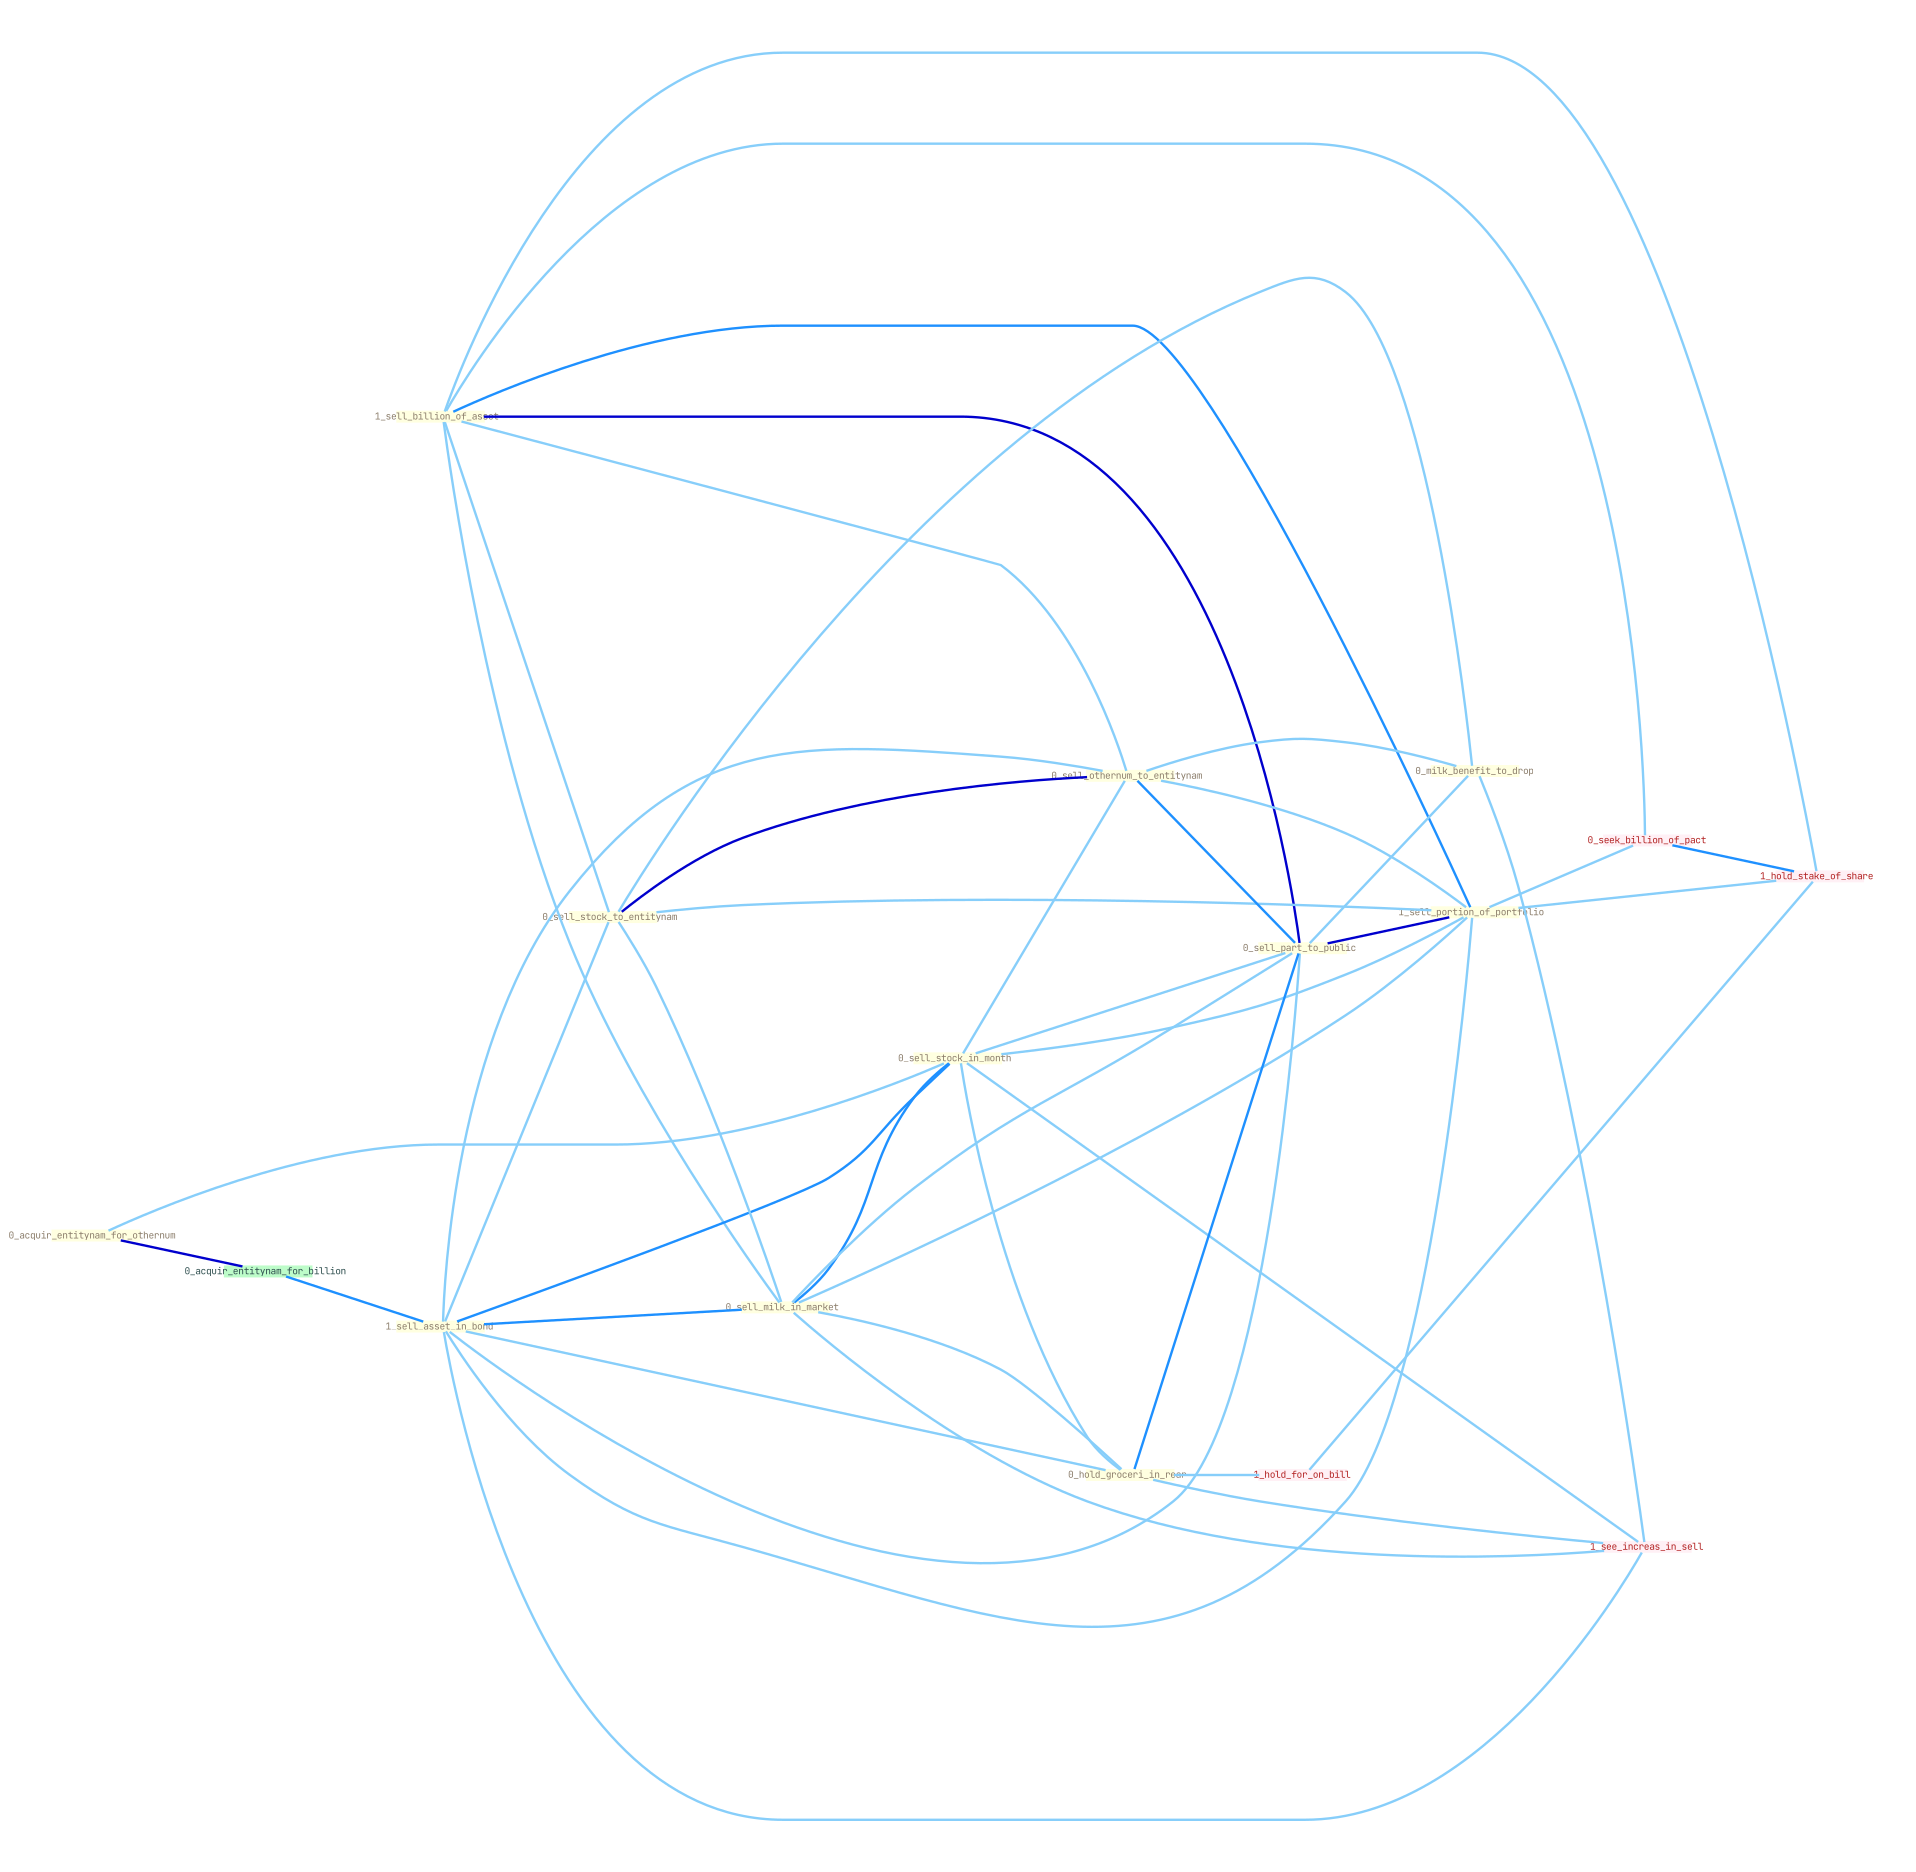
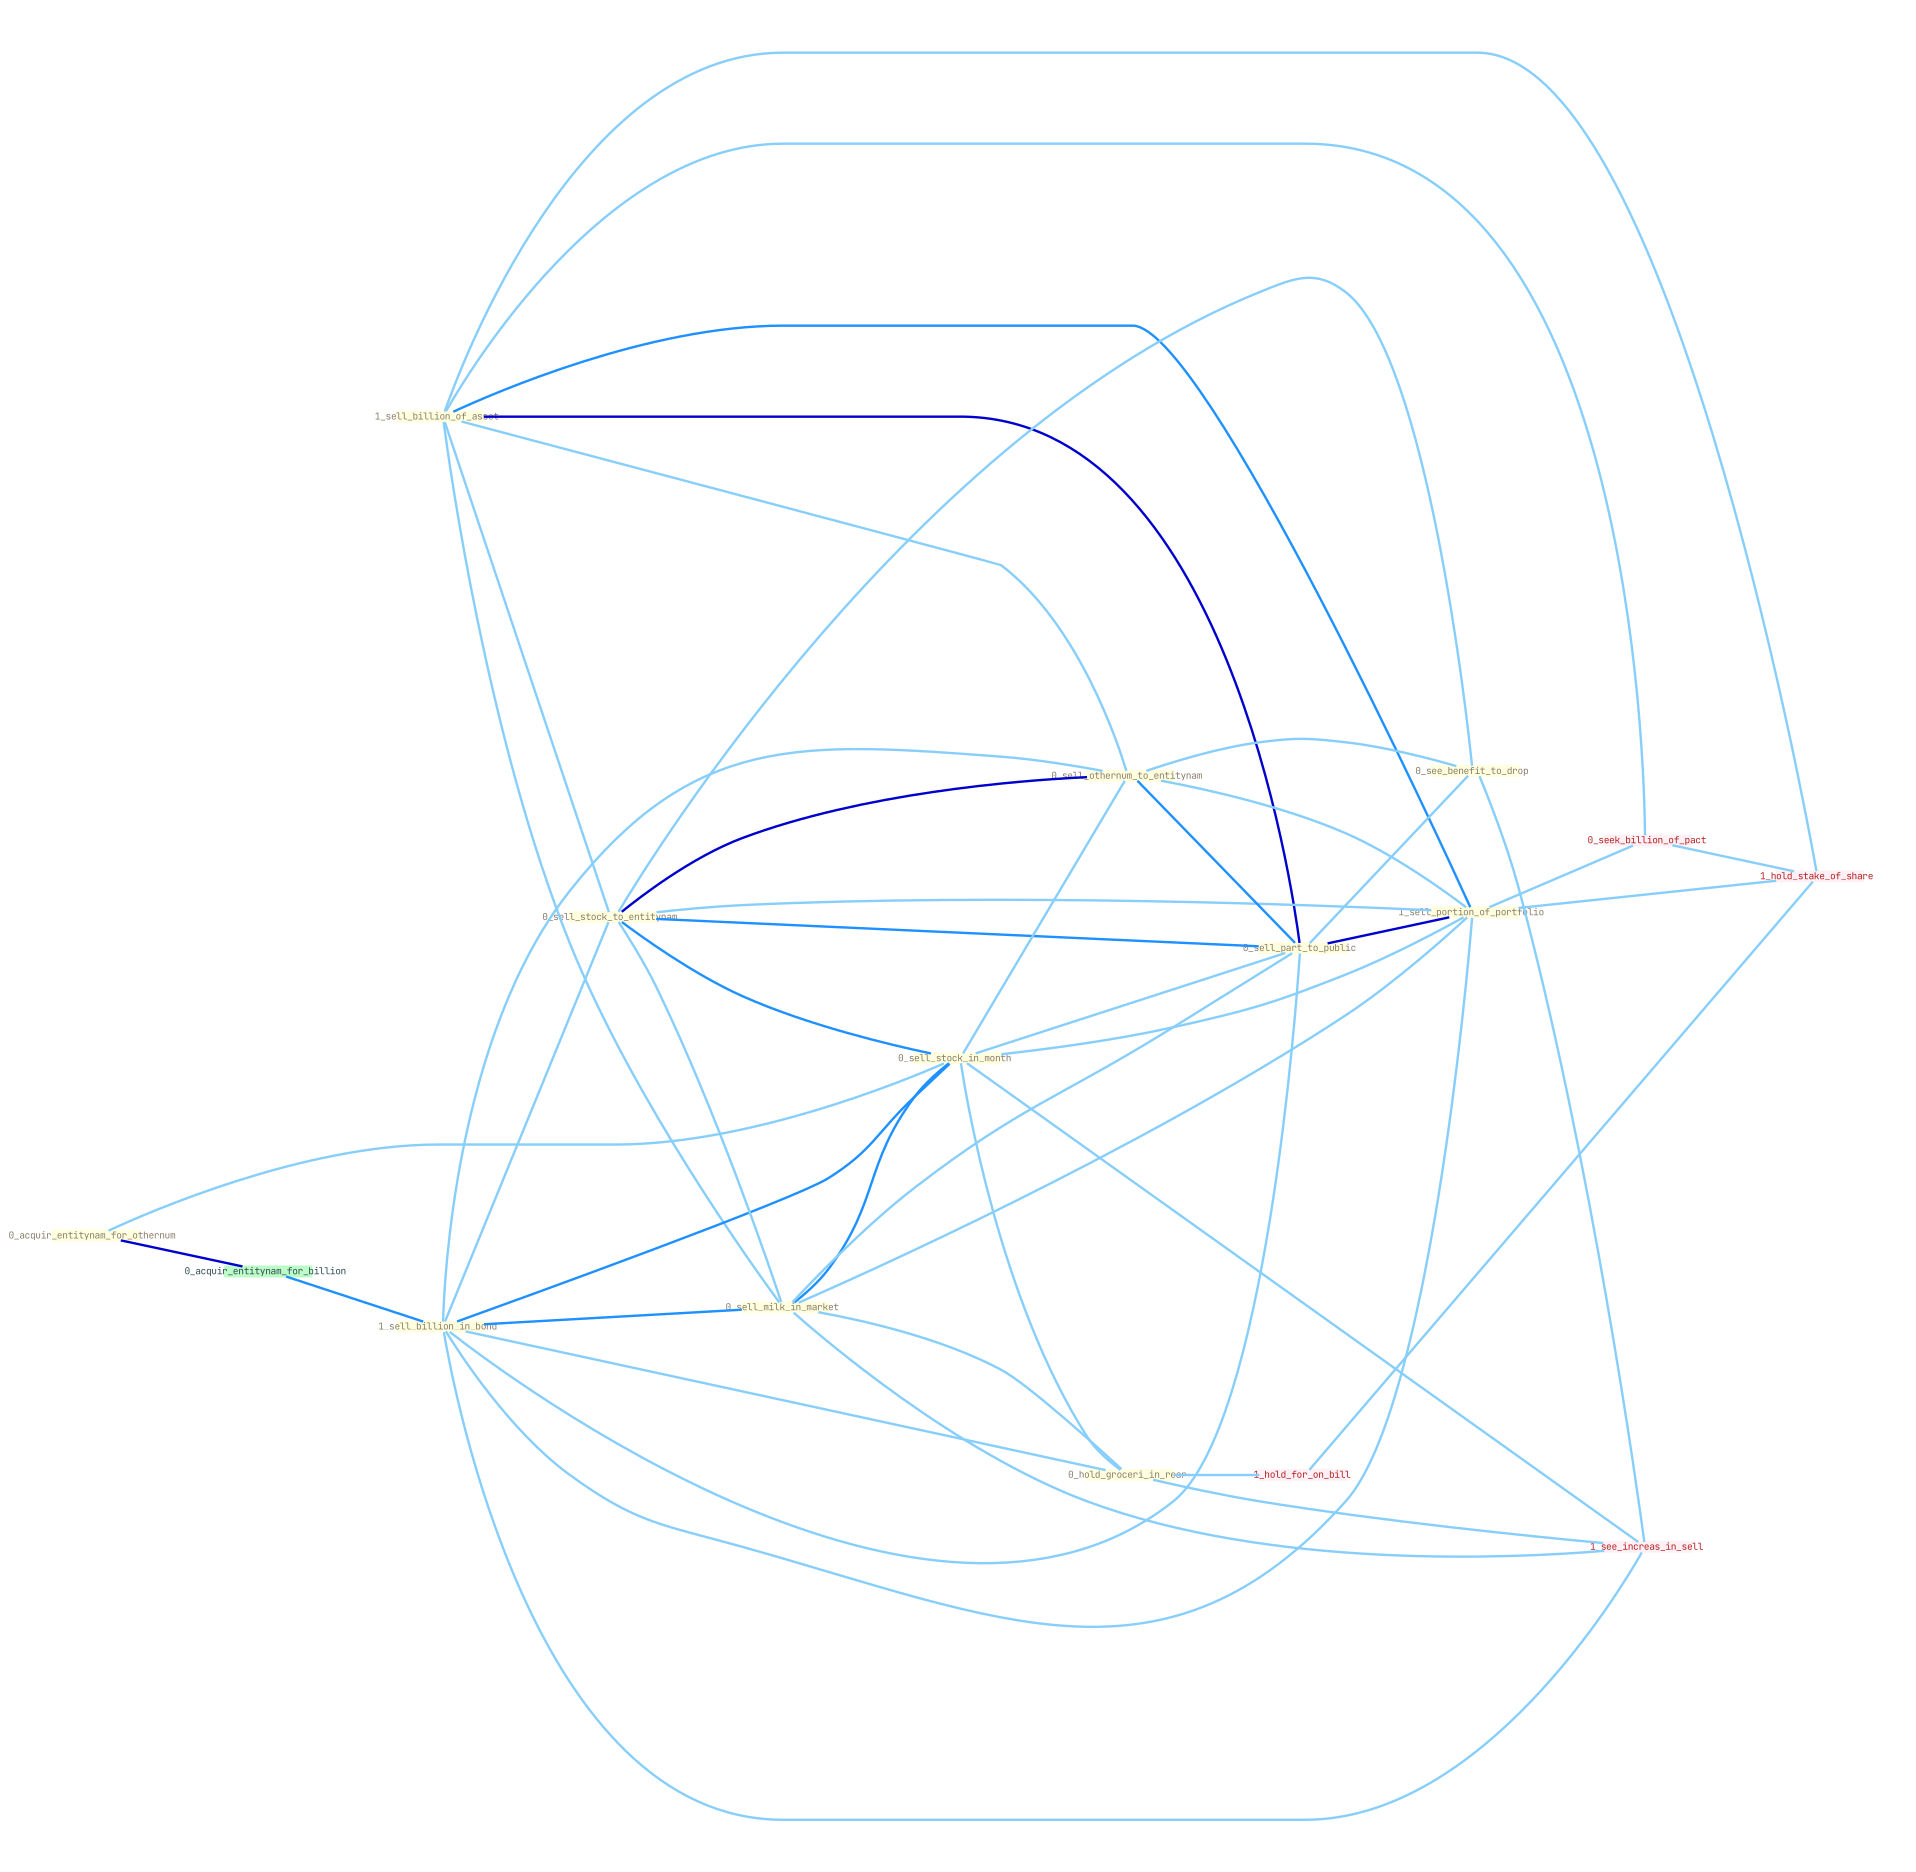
node "0_milk_benefit_to_drop": label "0_milk_benefit_to_drop" -> "0_see_benefit_to_drop"
edge "0_seek_billion_of_pact" -- "1_hold_stake_of_share": color #1e90ff -> #87cefa
edge "0_sell_stock_to_entitynam" -- "0_sell_stock_in_month": added
edge "0_sell_part_to_public" -- "0_hold_groceri_in_rear": now "0_sell_part_to_public" -- "0_sell_stock_to_entitynam"
node "1_sell_asset_in_bond": label "1_sell_asset_in_bond" -> "1_sell_billion_in_bond"
